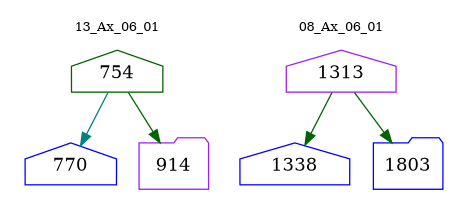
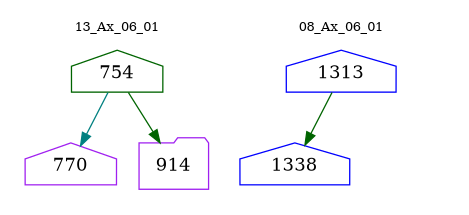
node "1313": color purple -> blue
node "770": color blue -> purple
node "1803": removed
